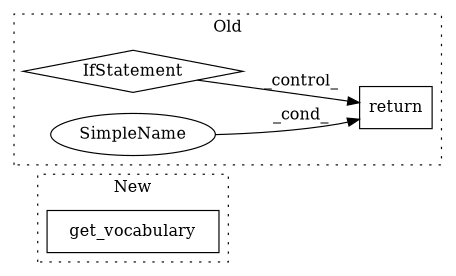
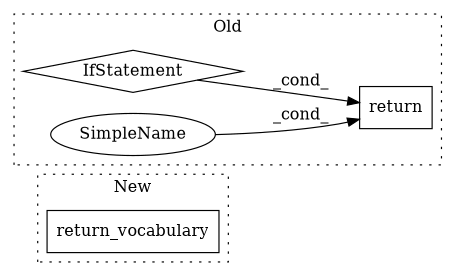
edge "IfStatement" -> "return": label "_control_" -> "_cond_"
node "get_vocabulary": label "get_vocabulary" -> "return_vocabulary"
